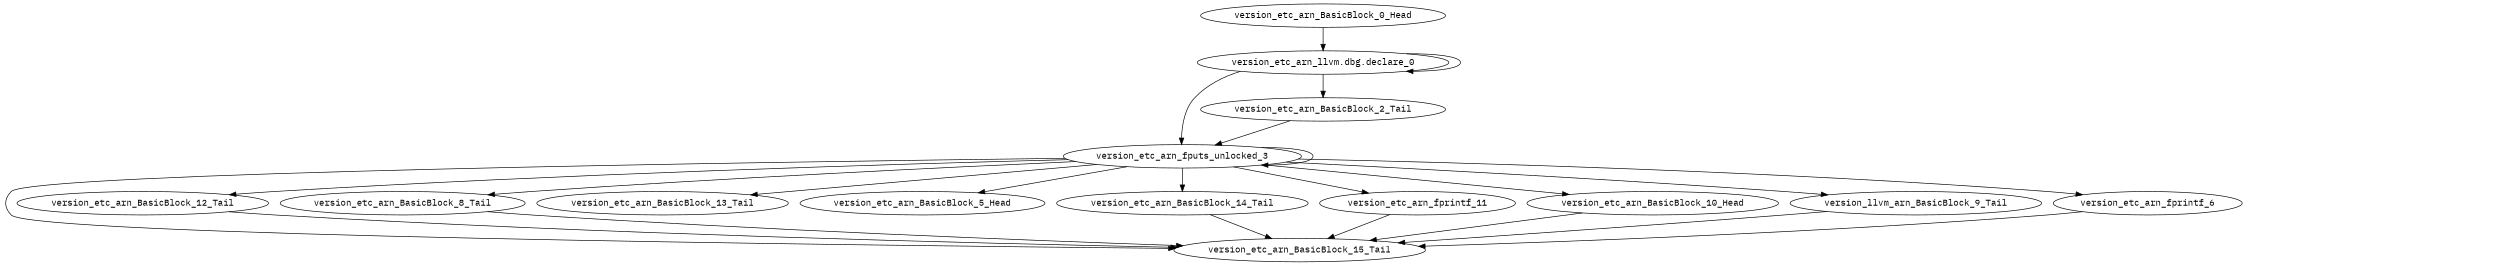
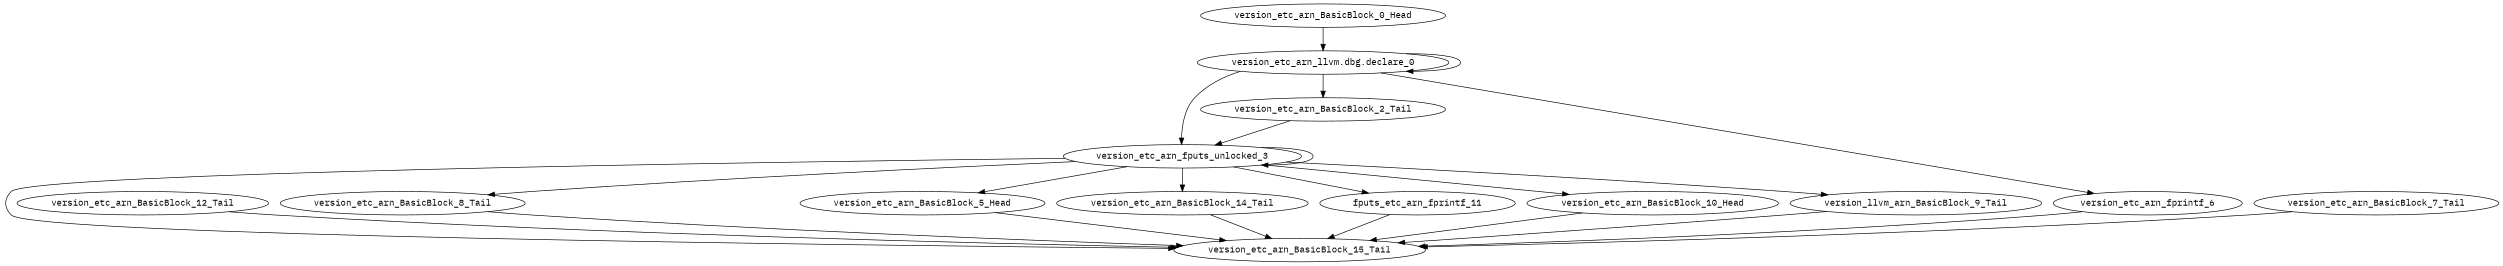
edge "version_etc_arn_fputs_unlocked_3" -> "version_etc_arn_fprintf_6": now "version_etc_arn_llvm.dbg.declare_0" -> "version_etc_arn_fprintf_6"
edge "version_etc_arn_fputs_unlocked_3" -> "version_etc_arn_BasicBlock_12_Tail": removed
node "version_etc_arn_BasicBlock_13_Tail": removed
node "version_etc_arn_fprintf_11": label "version_etc_arn_fprintf_11" -> "fputs_etc_arn_fprintf_11"
node "version_etc_arn_BasicBlock_7_Tail": added
edge "version_etc_arn_BasicBlock_5_Head" -> "version_etc_arn_BasicBlock_15_Tail": added
